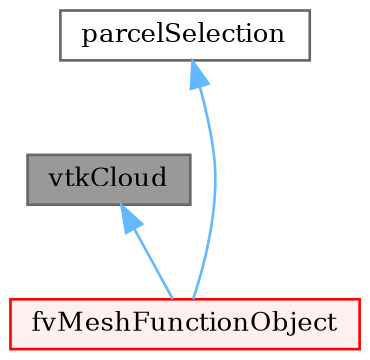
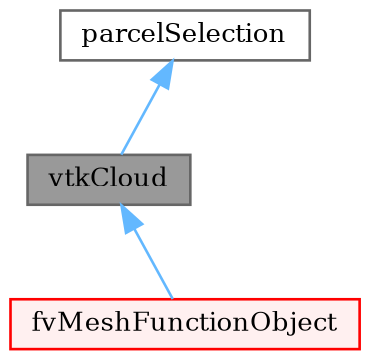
edge "fvMeshFunctionObject" -> "parcelSelection": now "vtkCloud" -> "parcelSelection"
